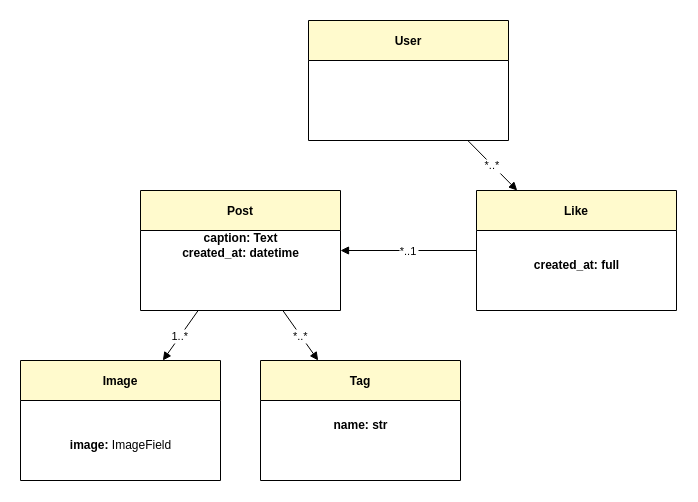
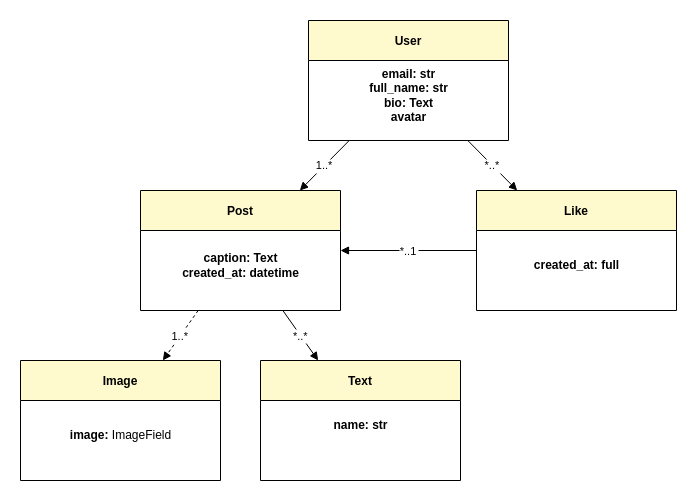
node "email: str full_name: str bio: Text avatar": added
edge "User" -> "Post": added, label "1..*"
node "caption: Text created_at: datetime": moved (241, 246) -> (241, 266)
edge "Post" -> "Image": style solid -> dashed
node "Tag": label "Tag" -> "Text"
node "image: ImageField": moved (121, 446) -> (121, 436)
